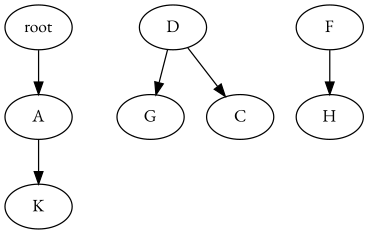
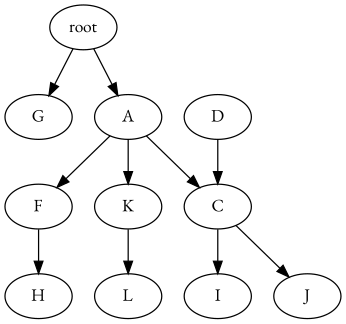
edge "D" -> "G": now "root" -> "G"
edge "A" -> "F": added
edge "A" -> "C": added
node "L": added
node "I": added
node "J": added
